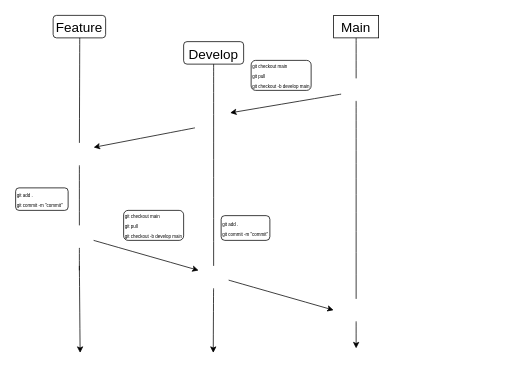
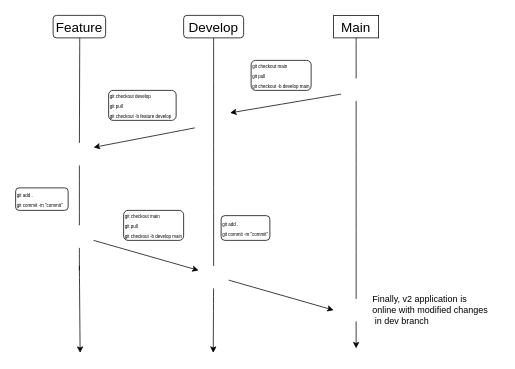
node "Develop": moved (213, 53) -> (213, 27)
node "git checkout develop git pull git checkout -b feature develop": added
node "Finally, v2 application is online with modified changes in dev branch": added
